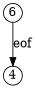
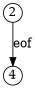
node "6": label "6" -> "2"
